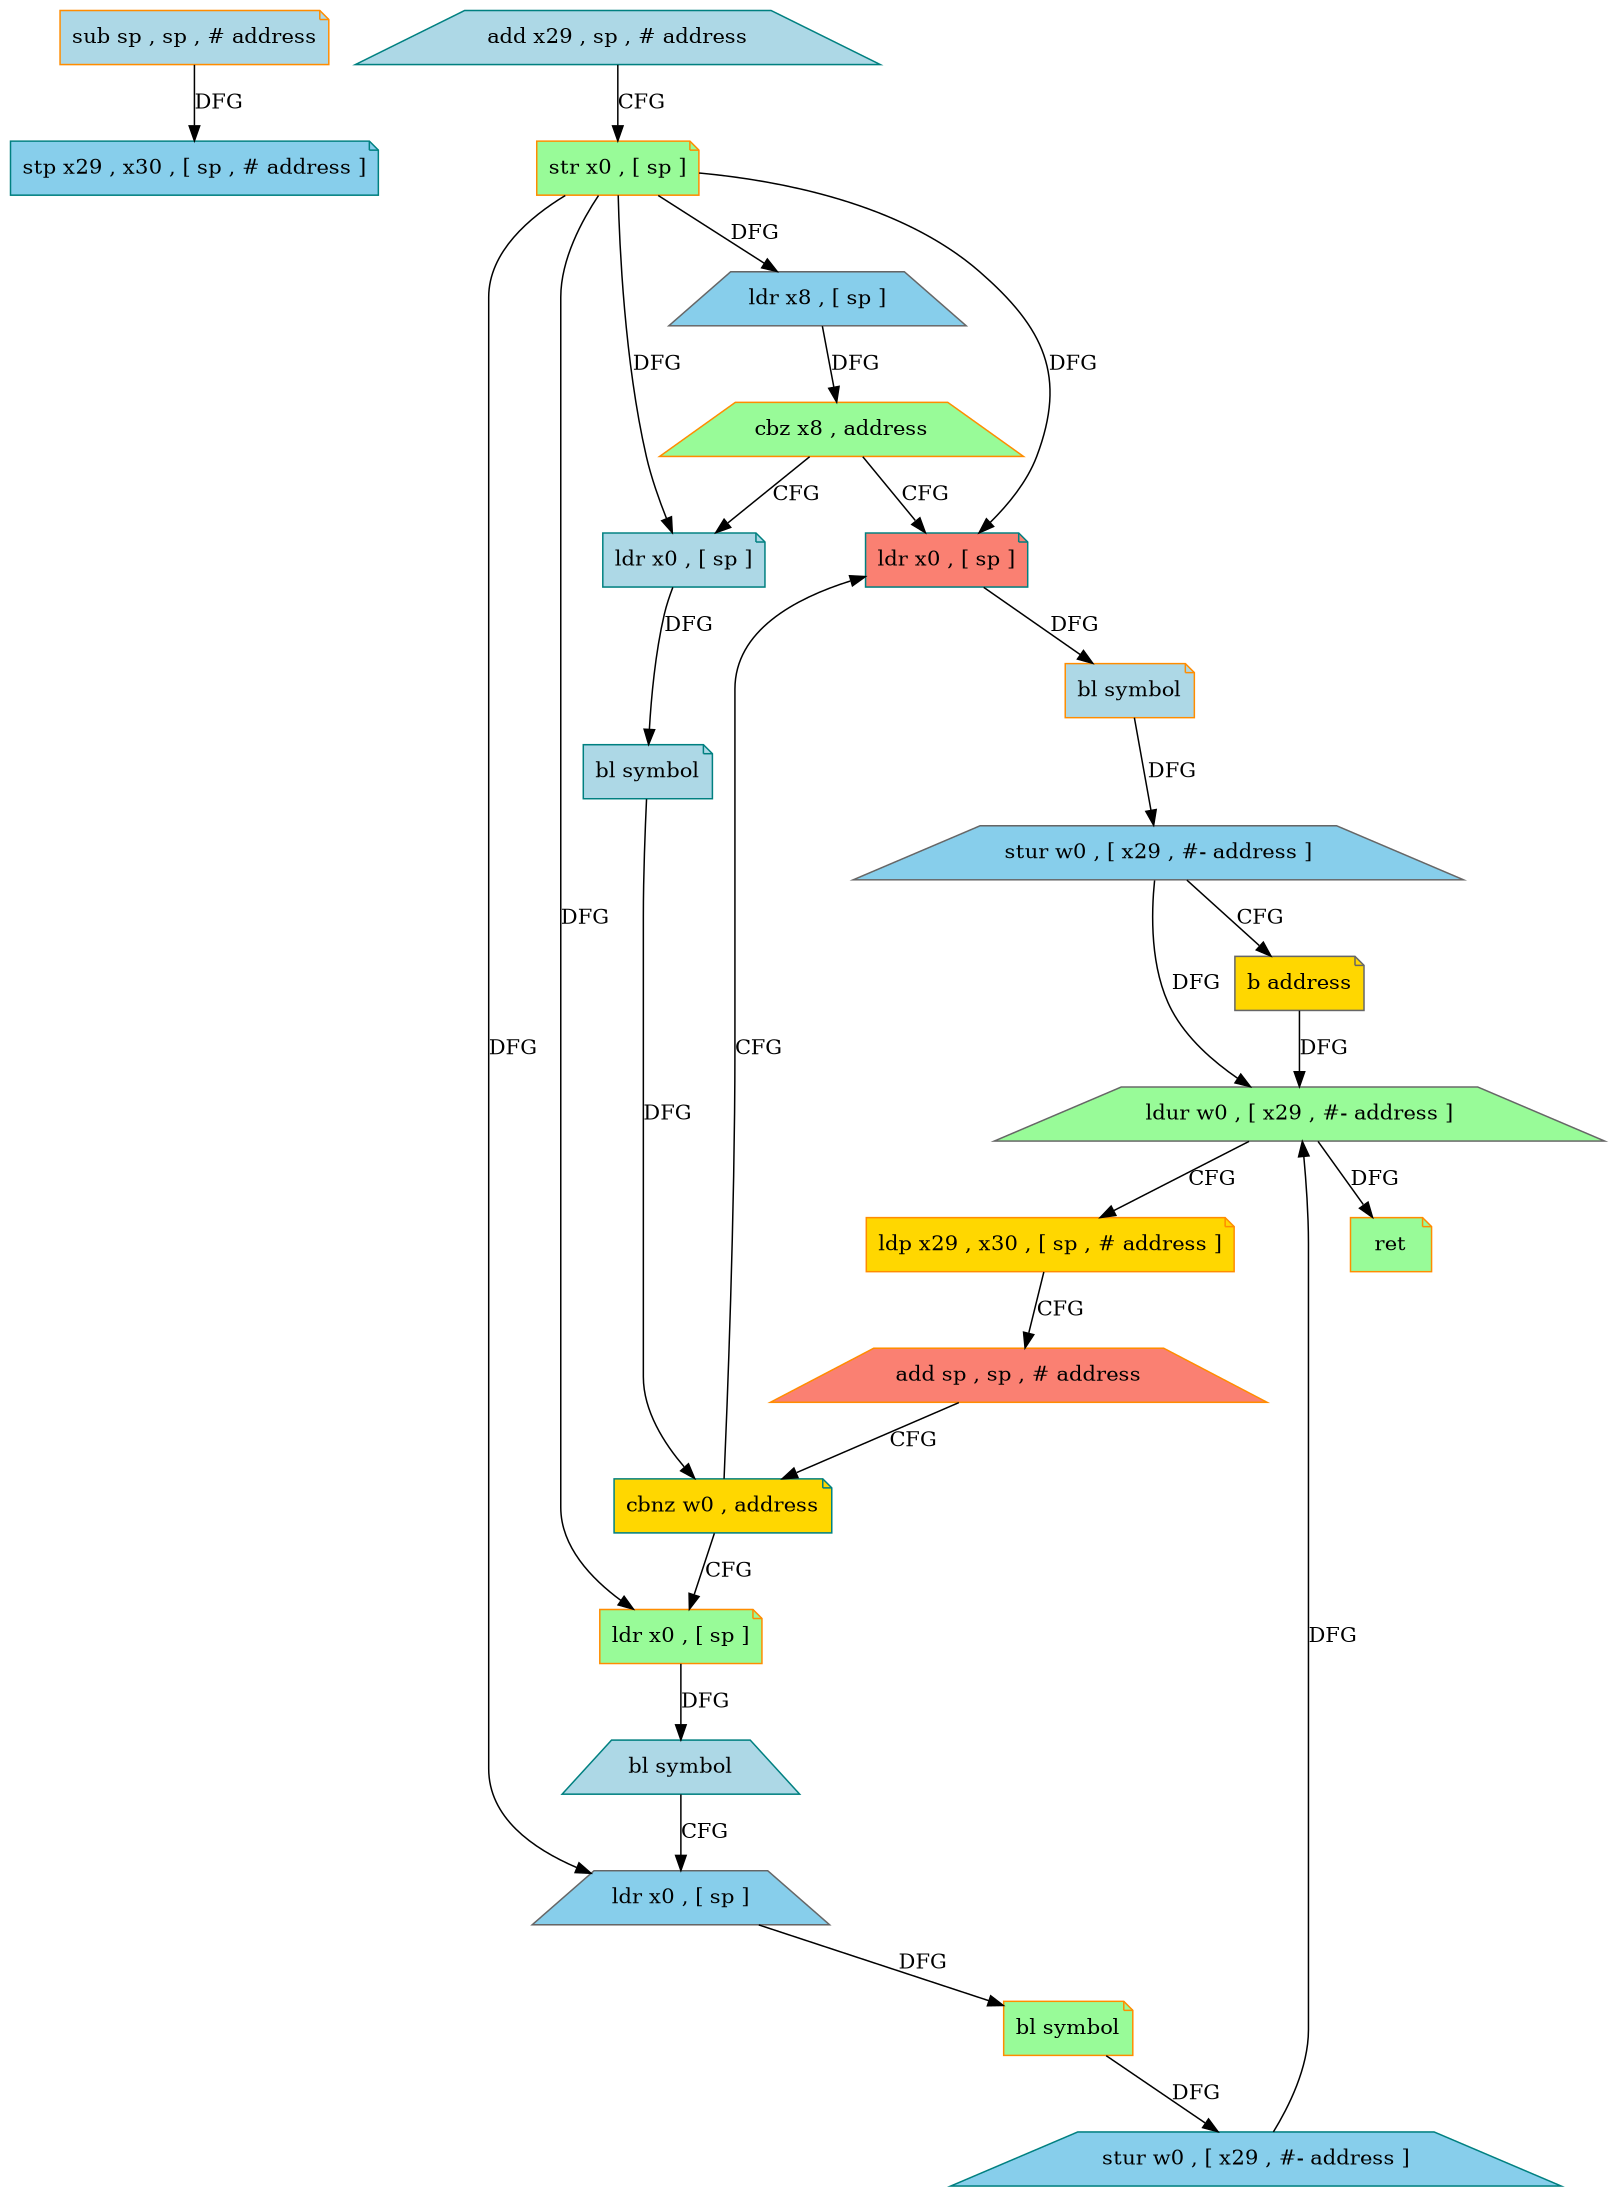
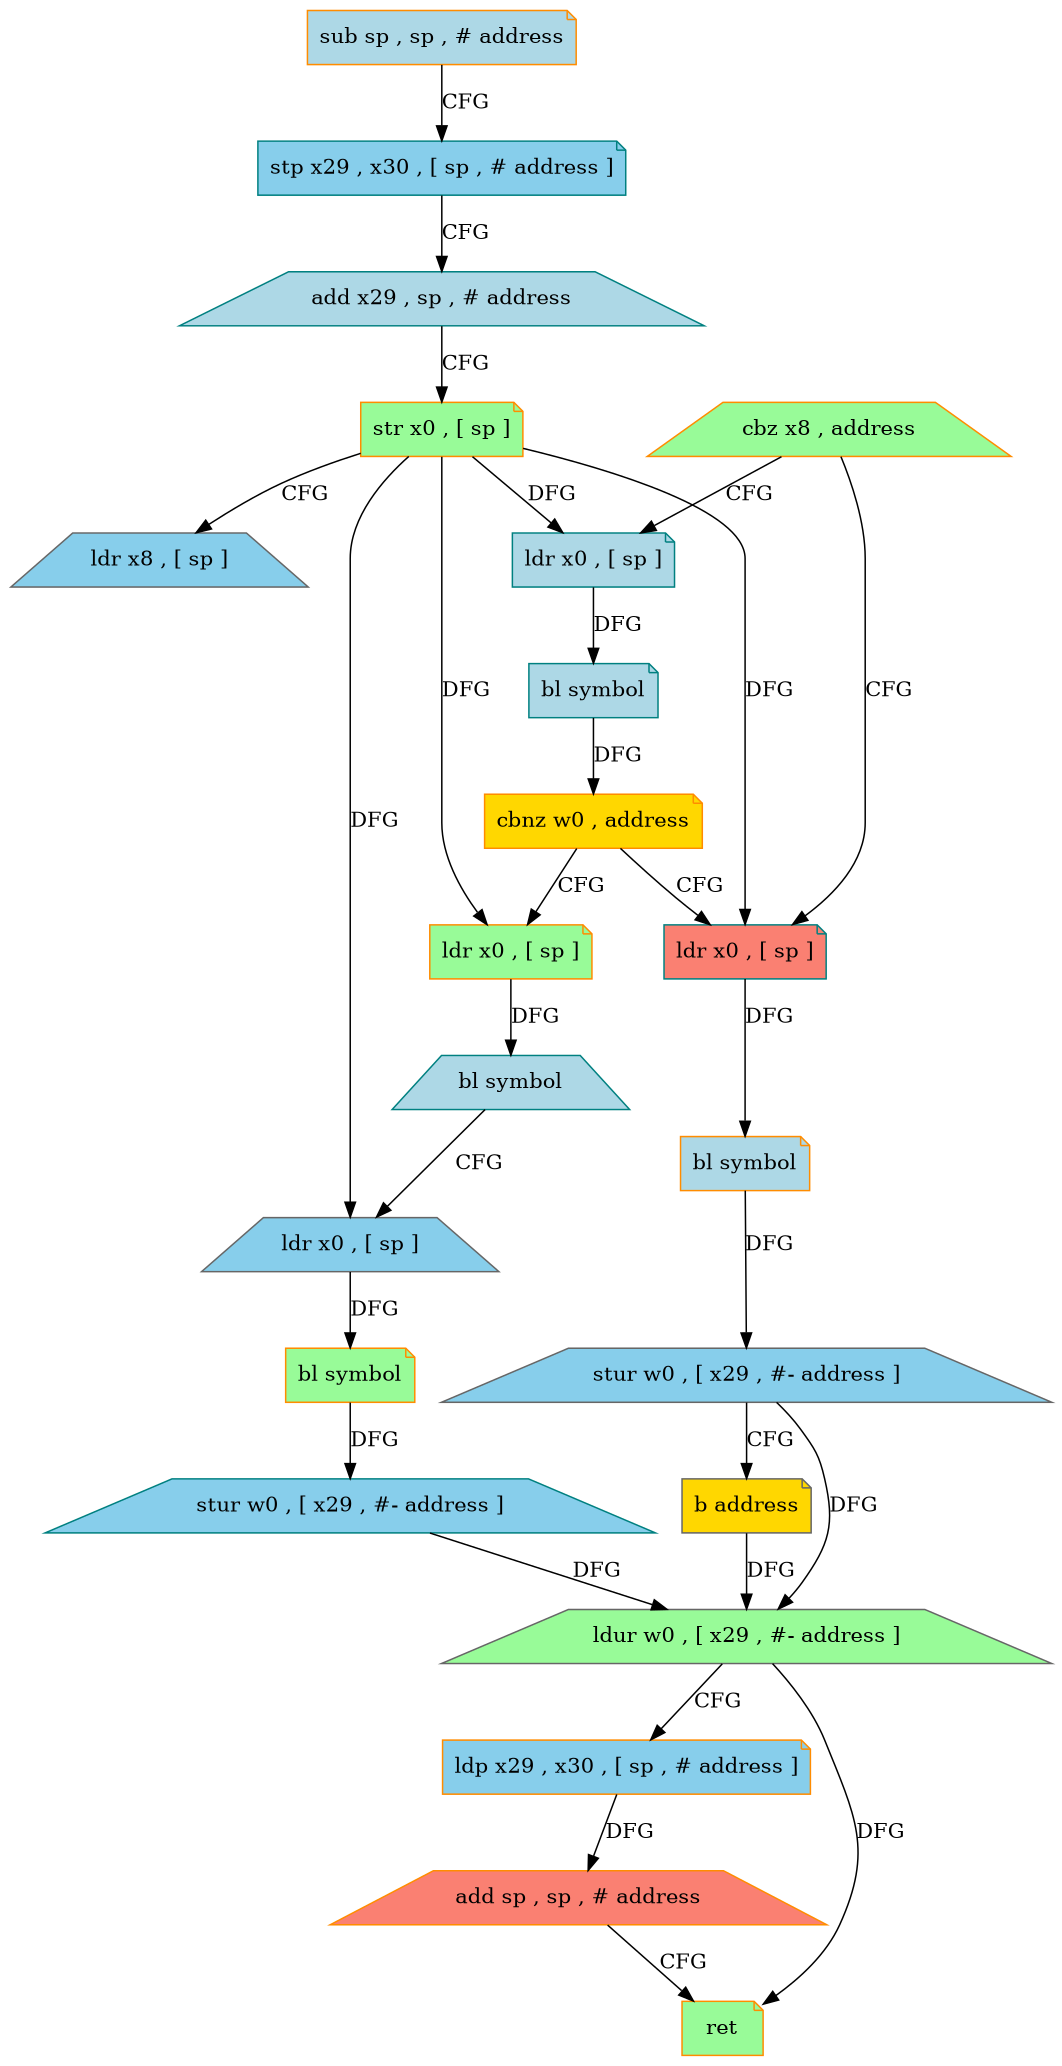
edge "sub sp , sp , # address" -> "stp x29 , x30 , [ sp , # address ]": label "DFG" -> "CFG"
edge "stp x29 , x30 , [ sp , # address ]" -> "add x29 , sp , # address": added, label "CFG"
edge "str x0 , [ sp ]" -> "ldr x8 , [ sp ]": label "DFG" -> "CFG"
edge "ldr x8 , [ sp ]" -> "cbz x8 , address": removed, label "DFG"
node "ldp x29 , x30 , [ sp , # address ]": fillcolor gold -> skyblue
edge "ldp x29 , x30 , [ sp , # address ]" -> "add sp , sp , # address": label "CFG" -> "DFG"
edge "add sp , sp , # address" -> "cbnz w0 , address": now "add sp , sp , # address" -> "ret"
node "cbnz w0 , address": color teal -> darkorange
